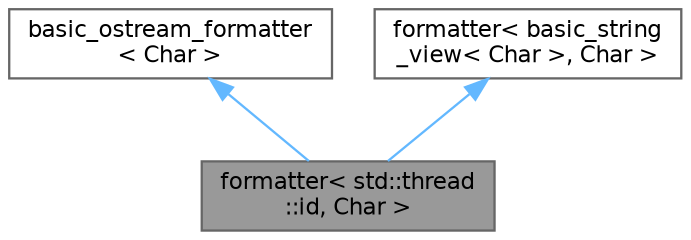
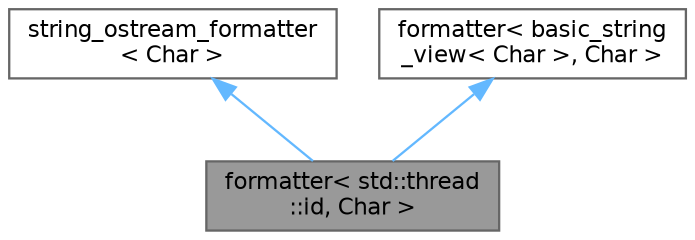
node "basic_ostream_formatter < Char >": label "basic_ostream_formatter < Char >" -> "string_ostream_formatter < Char >"
